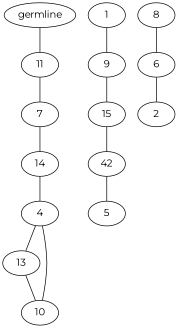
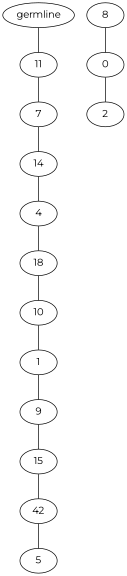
node "6": label "6" -> "0"
node "13": label "13" -> "18"
edge "4" -- "10": now "1" -- "10"
